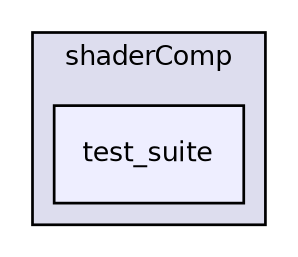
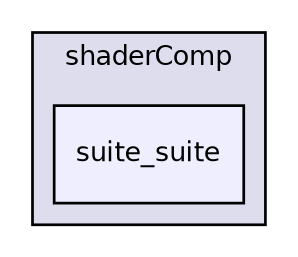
node "test_suite": label "test_suite" -> "suite_suite"
